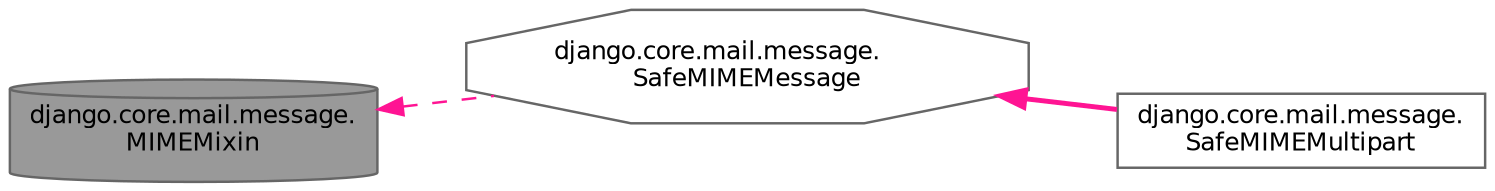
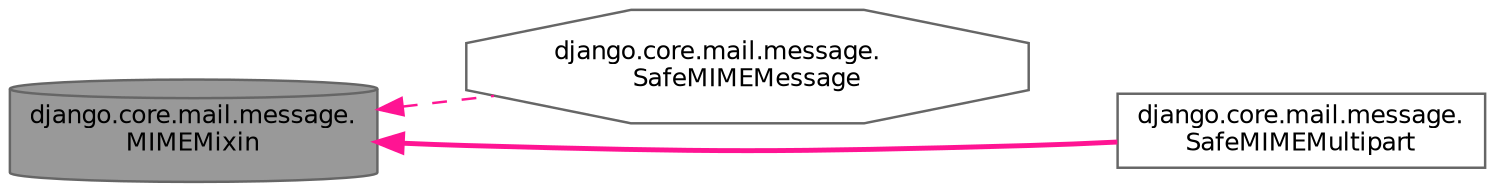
edge "django.core.mail.message. SafeMIMEMultipart" -> "django.core.mail.message. SafeMIMEMessage": now "django.core.mail.message. SafeMIMEMultipart" -> "django.core.mail.message. MIMEMixin"
